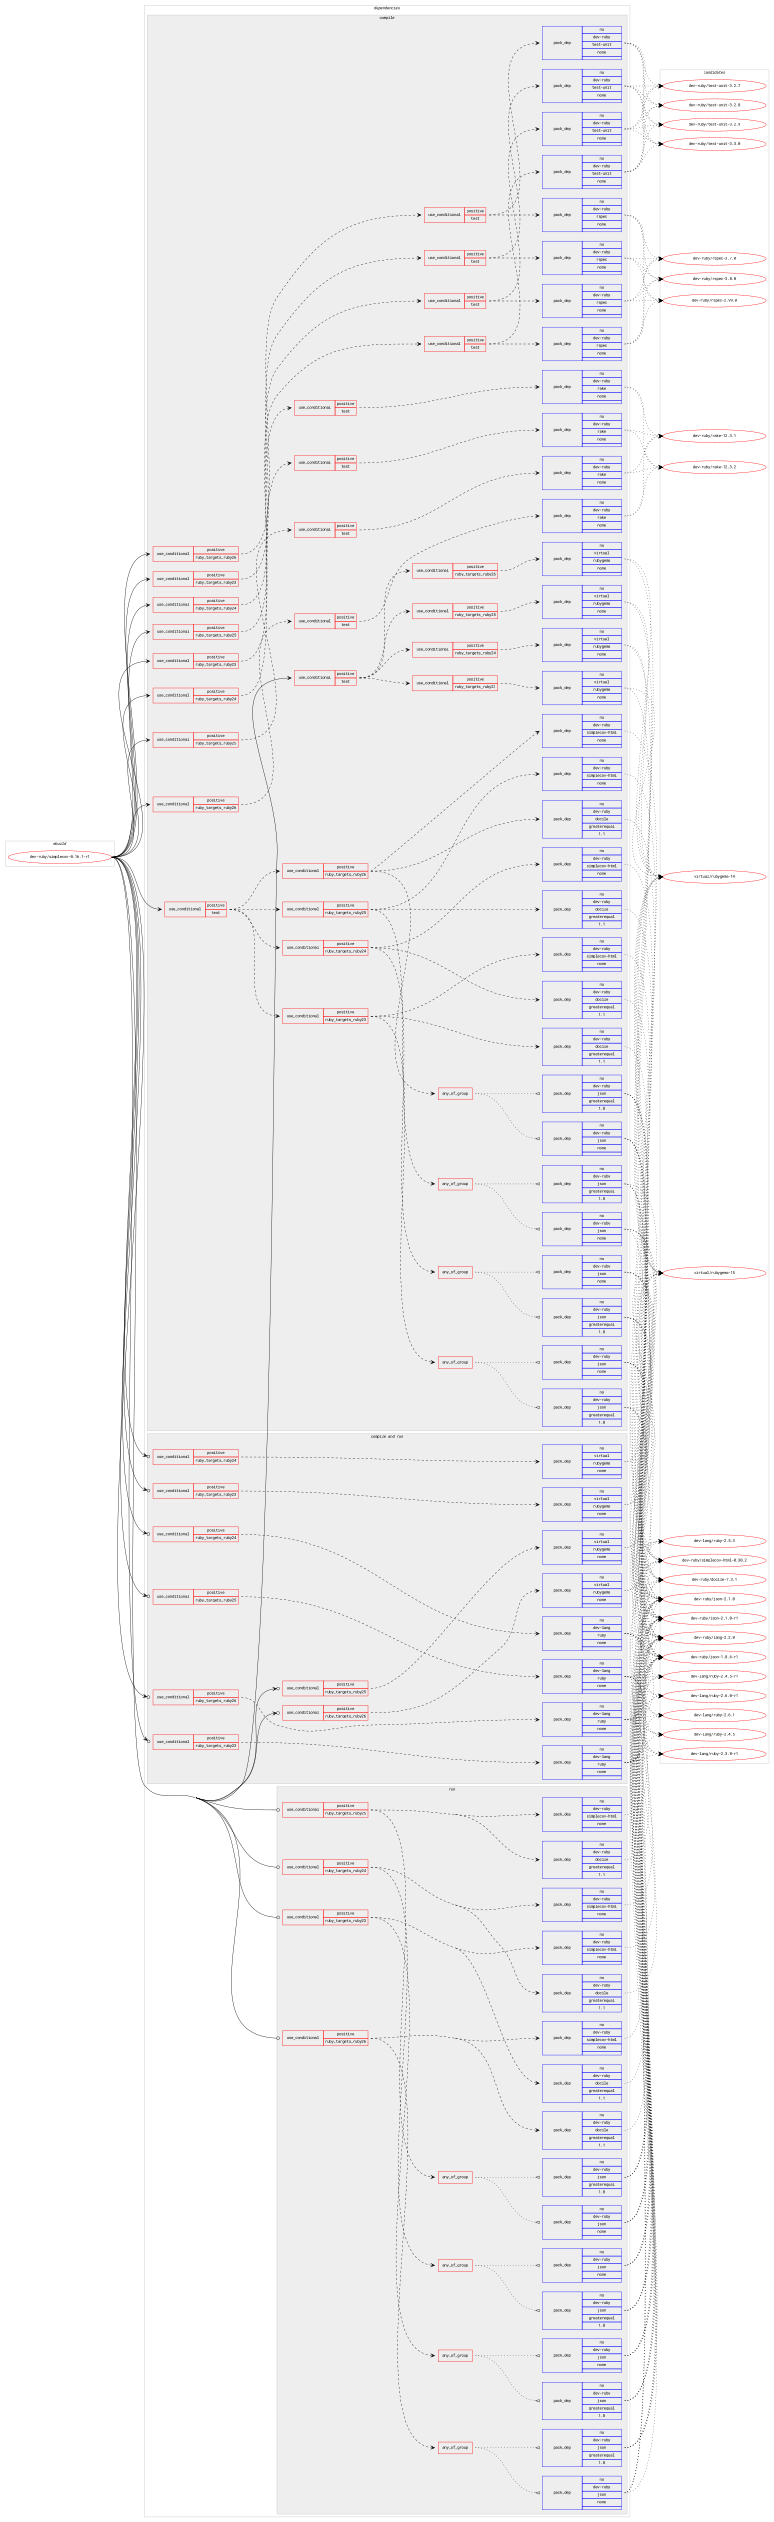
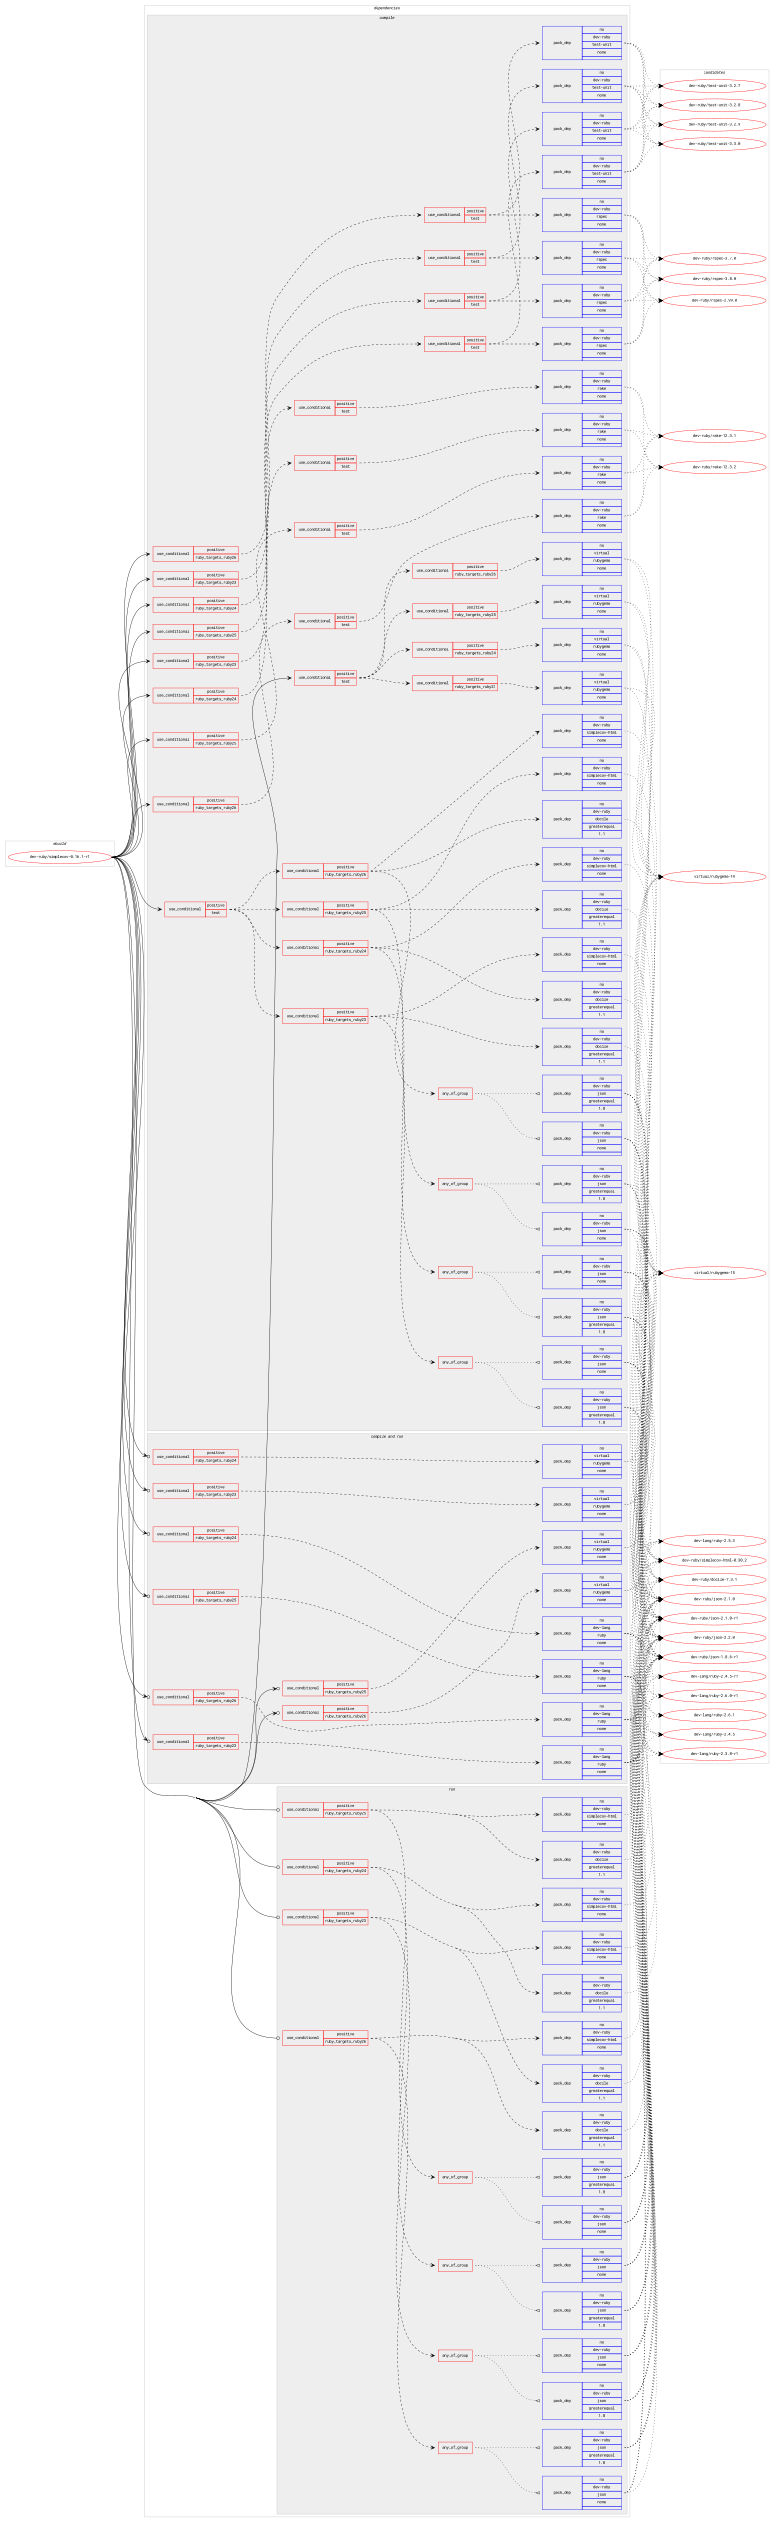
node "dev-ruby/lang-2.2.0": label "dev-ruby/lang-2.2.0" -> "dev-ruby/json-2.2.0"
